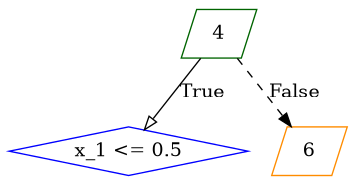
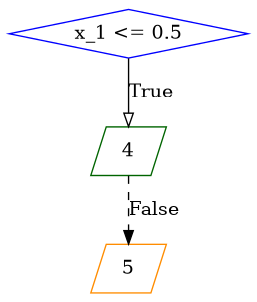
edge "4" -> "x_1 <= 0.5": reversed
node "6": label "6" -> "5"
